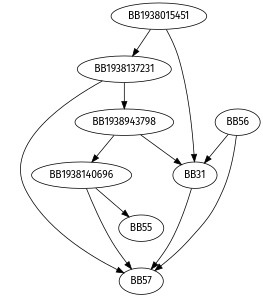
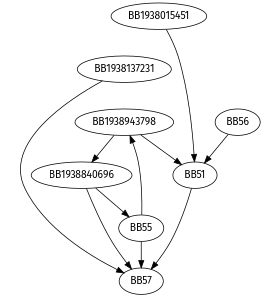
edge "BB1938015451" -> "BB1938137231": removed
edge "BB1938137231" -> "BB1938943798": now "BB55" -> "BB1938943798"
node "BB1938140696": label "BB1938140696" -> "BB1938840696"
node "BB31": label "BB31" -> "BB51"
edge "BB56" -> "BB57": now "BB55" -> "BB57"
